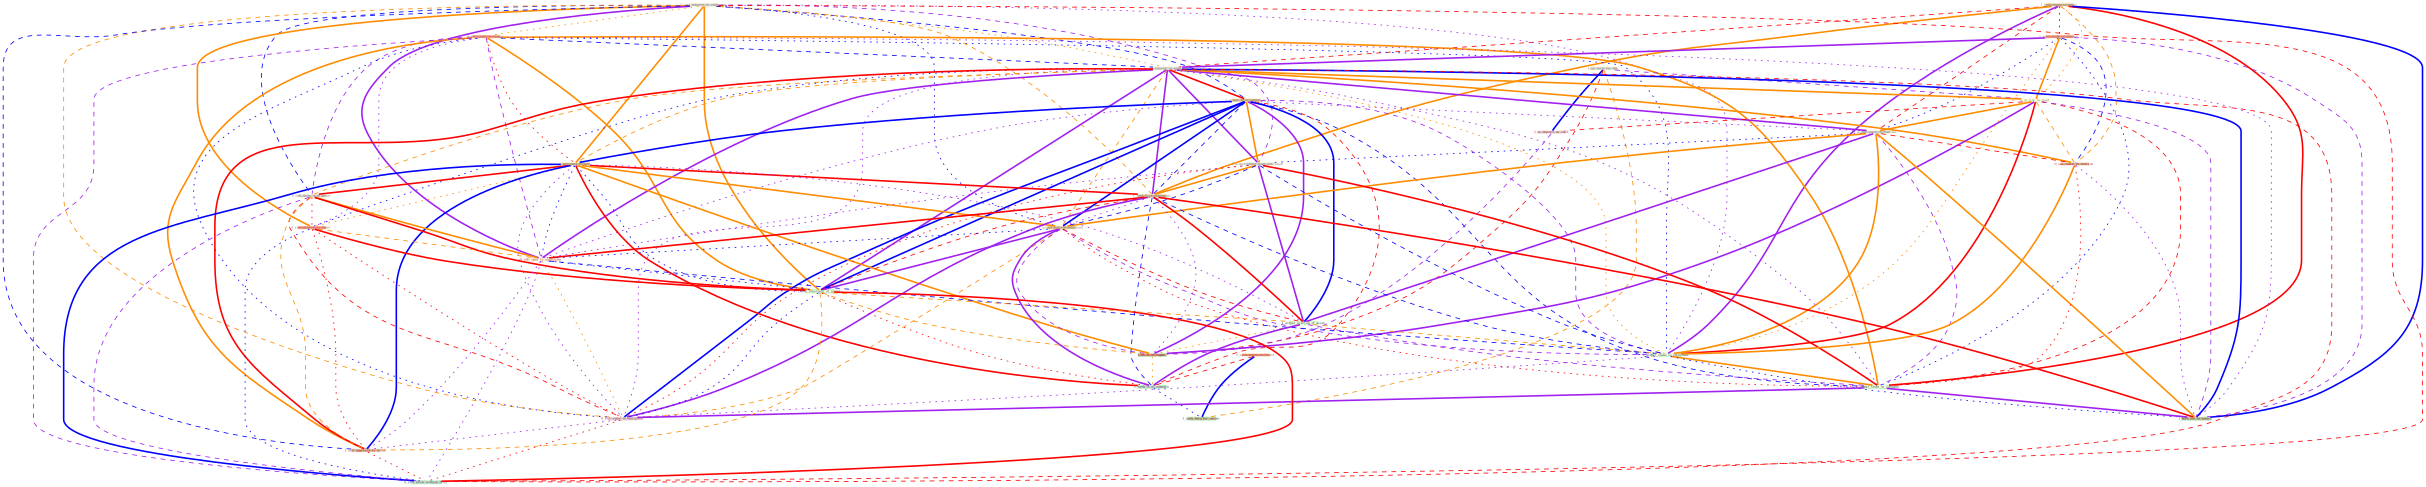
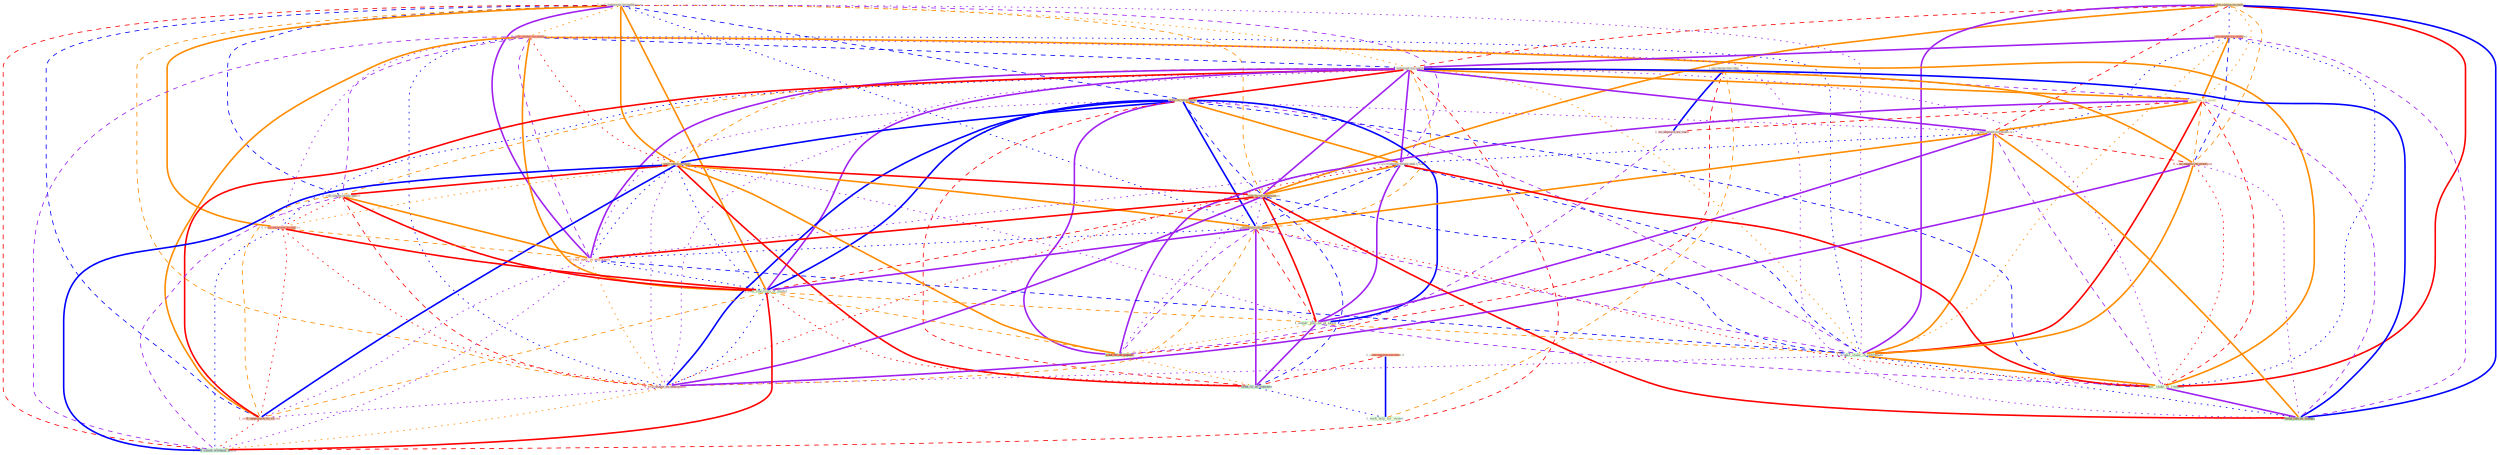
node "1_acquir_everyon_of_asset": label "1_acquir_everyon_of_asset" -> "1_acquir_million_of_asset"
edge "1_acquir_stake_in_compani" -- "0_sell_stake_to_entitynam": now "0_see_vaniti_in_everyon" -- "0_sell_stake_to_entitynam"
node "1_seek_help_for_owner": fillcolor tan -> lightyellow
edge "0_sell_stake_to_entitynam" -- "0_sell_stock_without_hitch": color red -> darkorange
